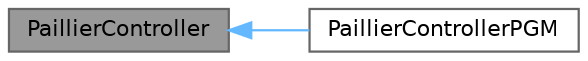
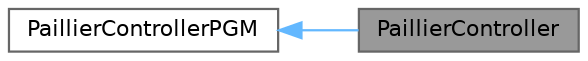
edge "PaillierControllerPGM" -> "PaillierController": reversed
